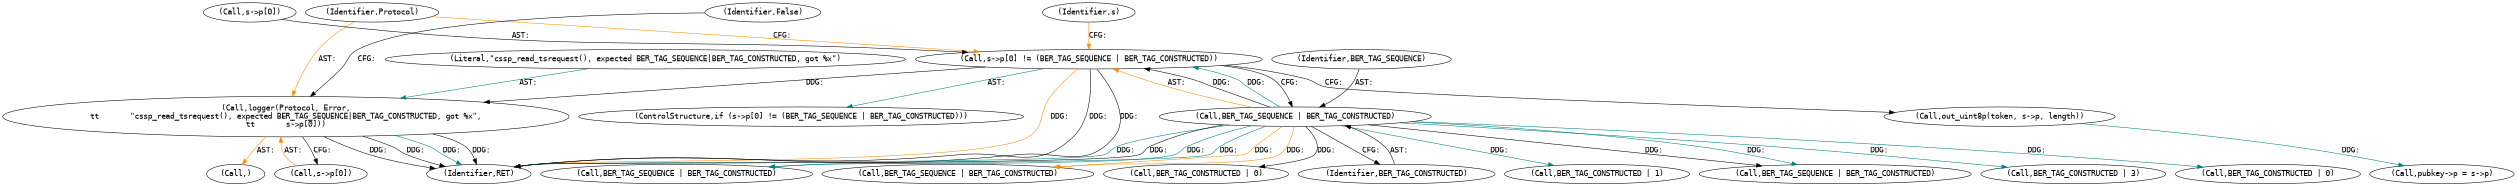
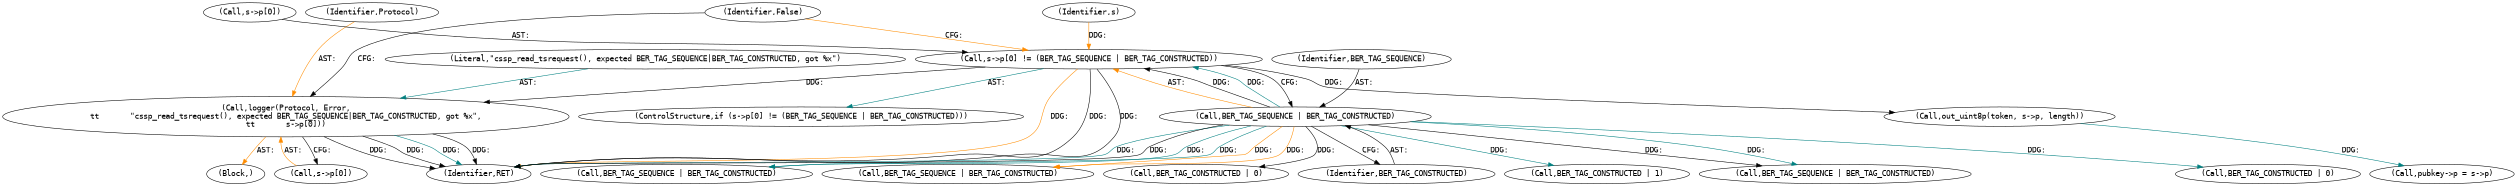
edge "(Identifier,Protocol)" -> "(Call,s->p[0] != (BER_TAG_SEQUENCE | BER_TAG_CONSTRUCTED))": now "(Identifier,False)" -> "(Call,s->p[0] != (BER_TAG_SEQUENCE | BER_TAG_CONSTRUCTED))"
edge "(Identifier,s)" -> "(Call,s->p[0] != (BER_TAG_SEQUENCE | BER_TAG_CONSTRUCTED))": label "CFG: " -> "DDG: "
edge "(Call,s->p[0] != (BER_TAG_SEQUENCE | BER_TAG_CONSTRUCTED))" -> "(Call,out_uint8p(token, s->p, length))": label "CFG: " -> "DDG: "
node "(Call,)": label "(Call,)" -> "(Block,)"
node "(Call,BER_TAG_CONSTRUCTED | 3)": removed
